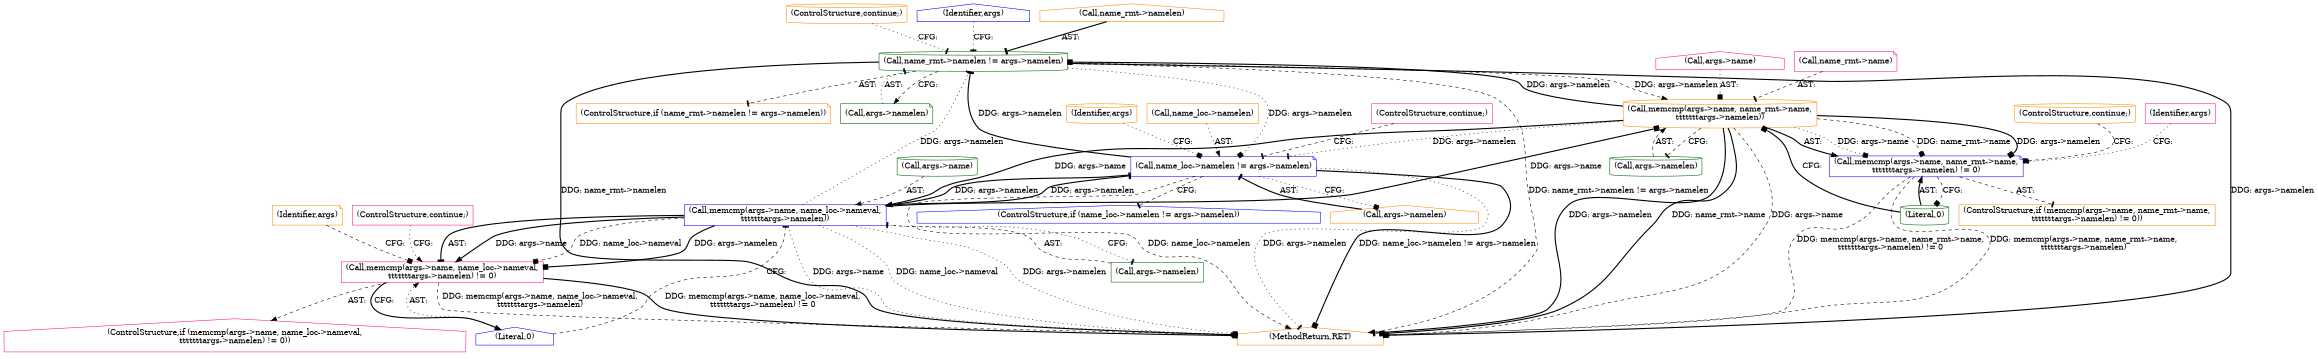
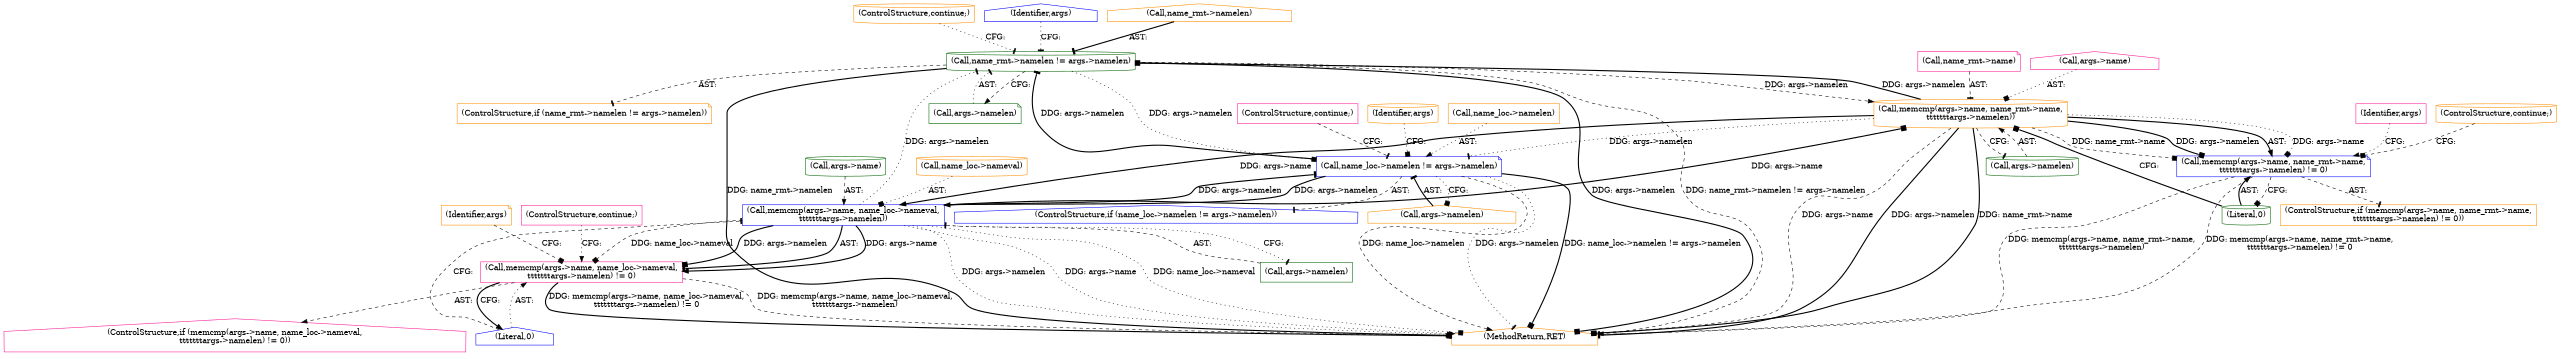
node "(Call,name_loc->nameval)": added
edge "(Call,name_loc->namelen != args->namelen)" -> "(ControlStructure,if (name_loc->namelen != args->namelen))": label "CFG: " -> "AST: "
